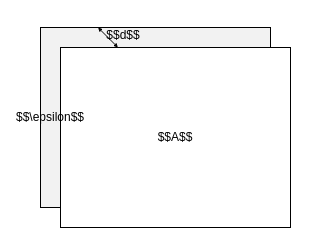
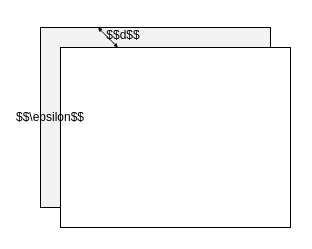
node "$$A$$": removed
